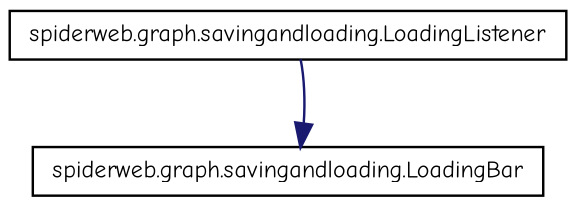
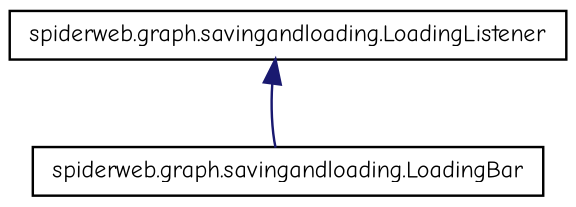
edge "spiderweb.graph.savingandloading.LoadingListener" -> "spiderweb.graph.savingandloading.LoadingBar": reversed
